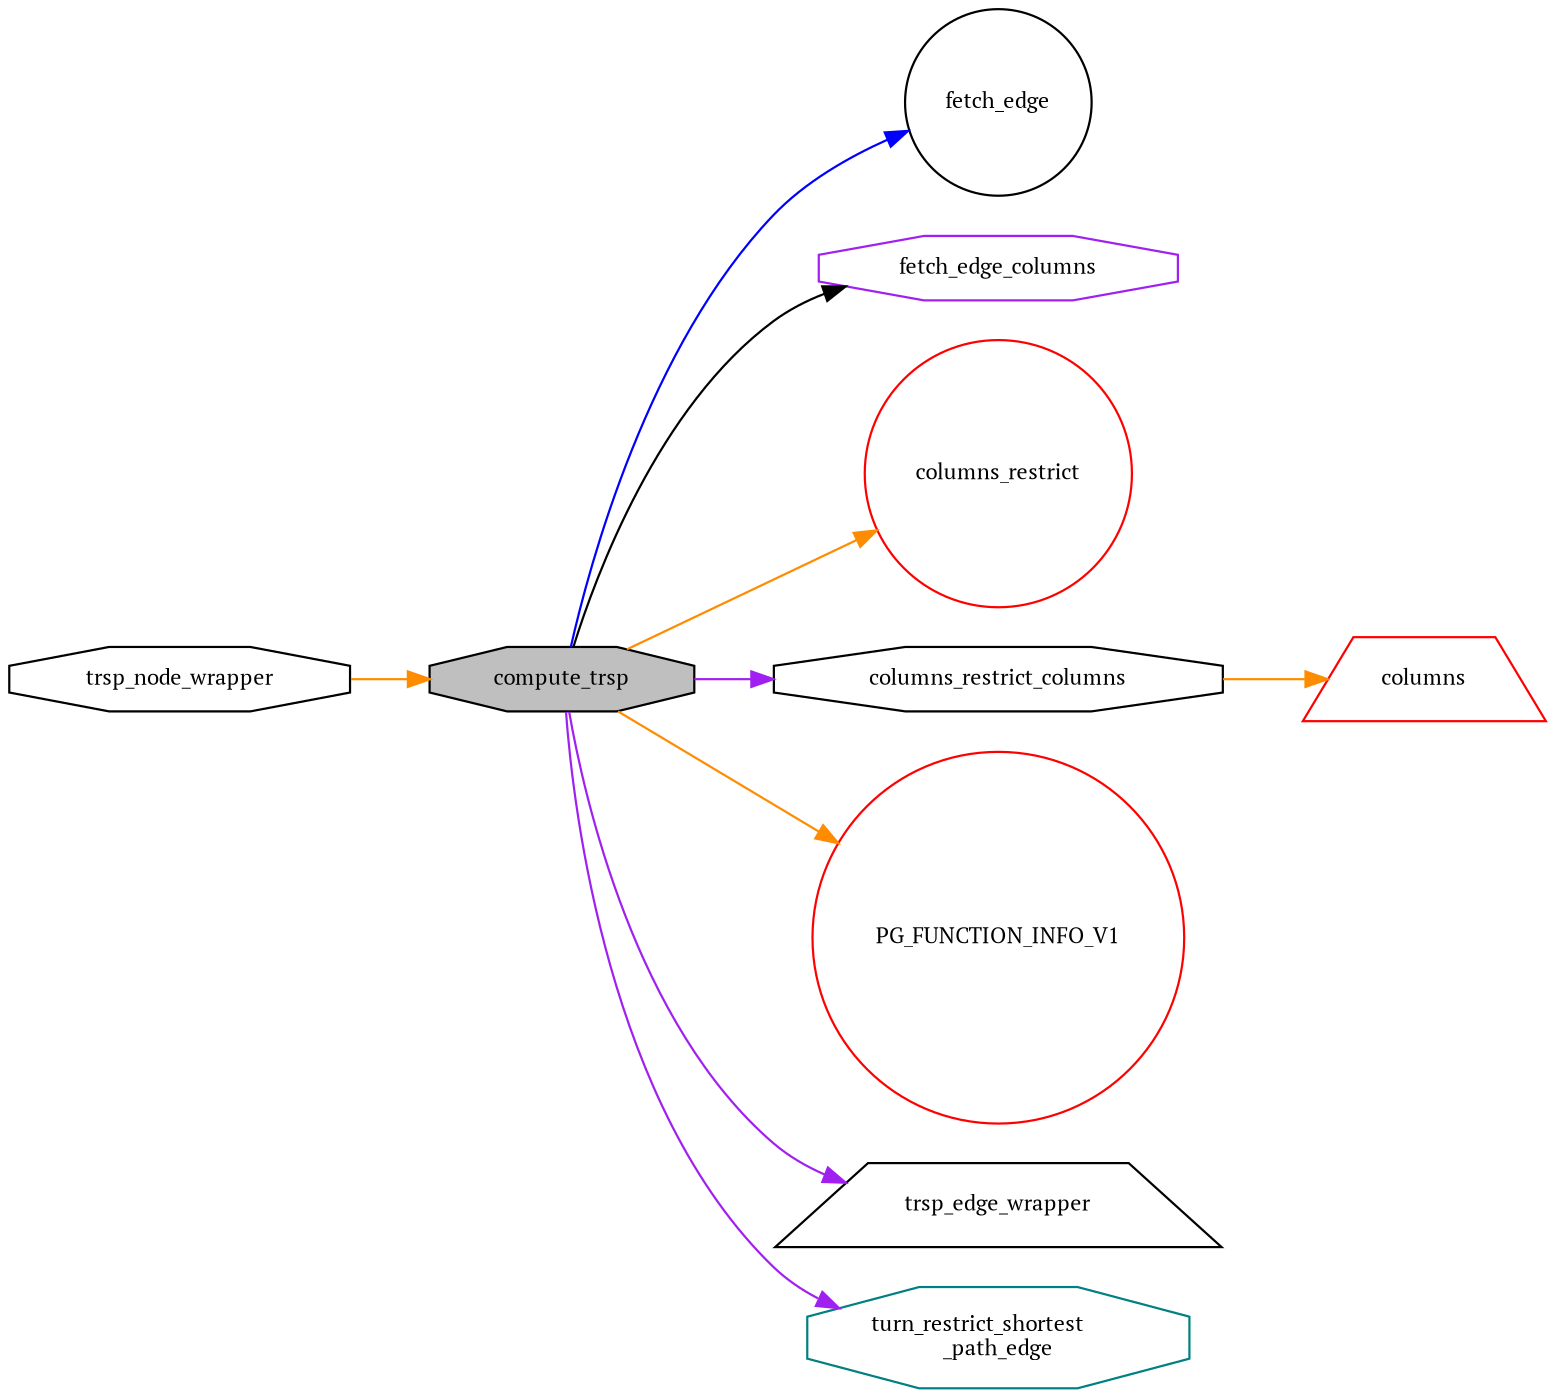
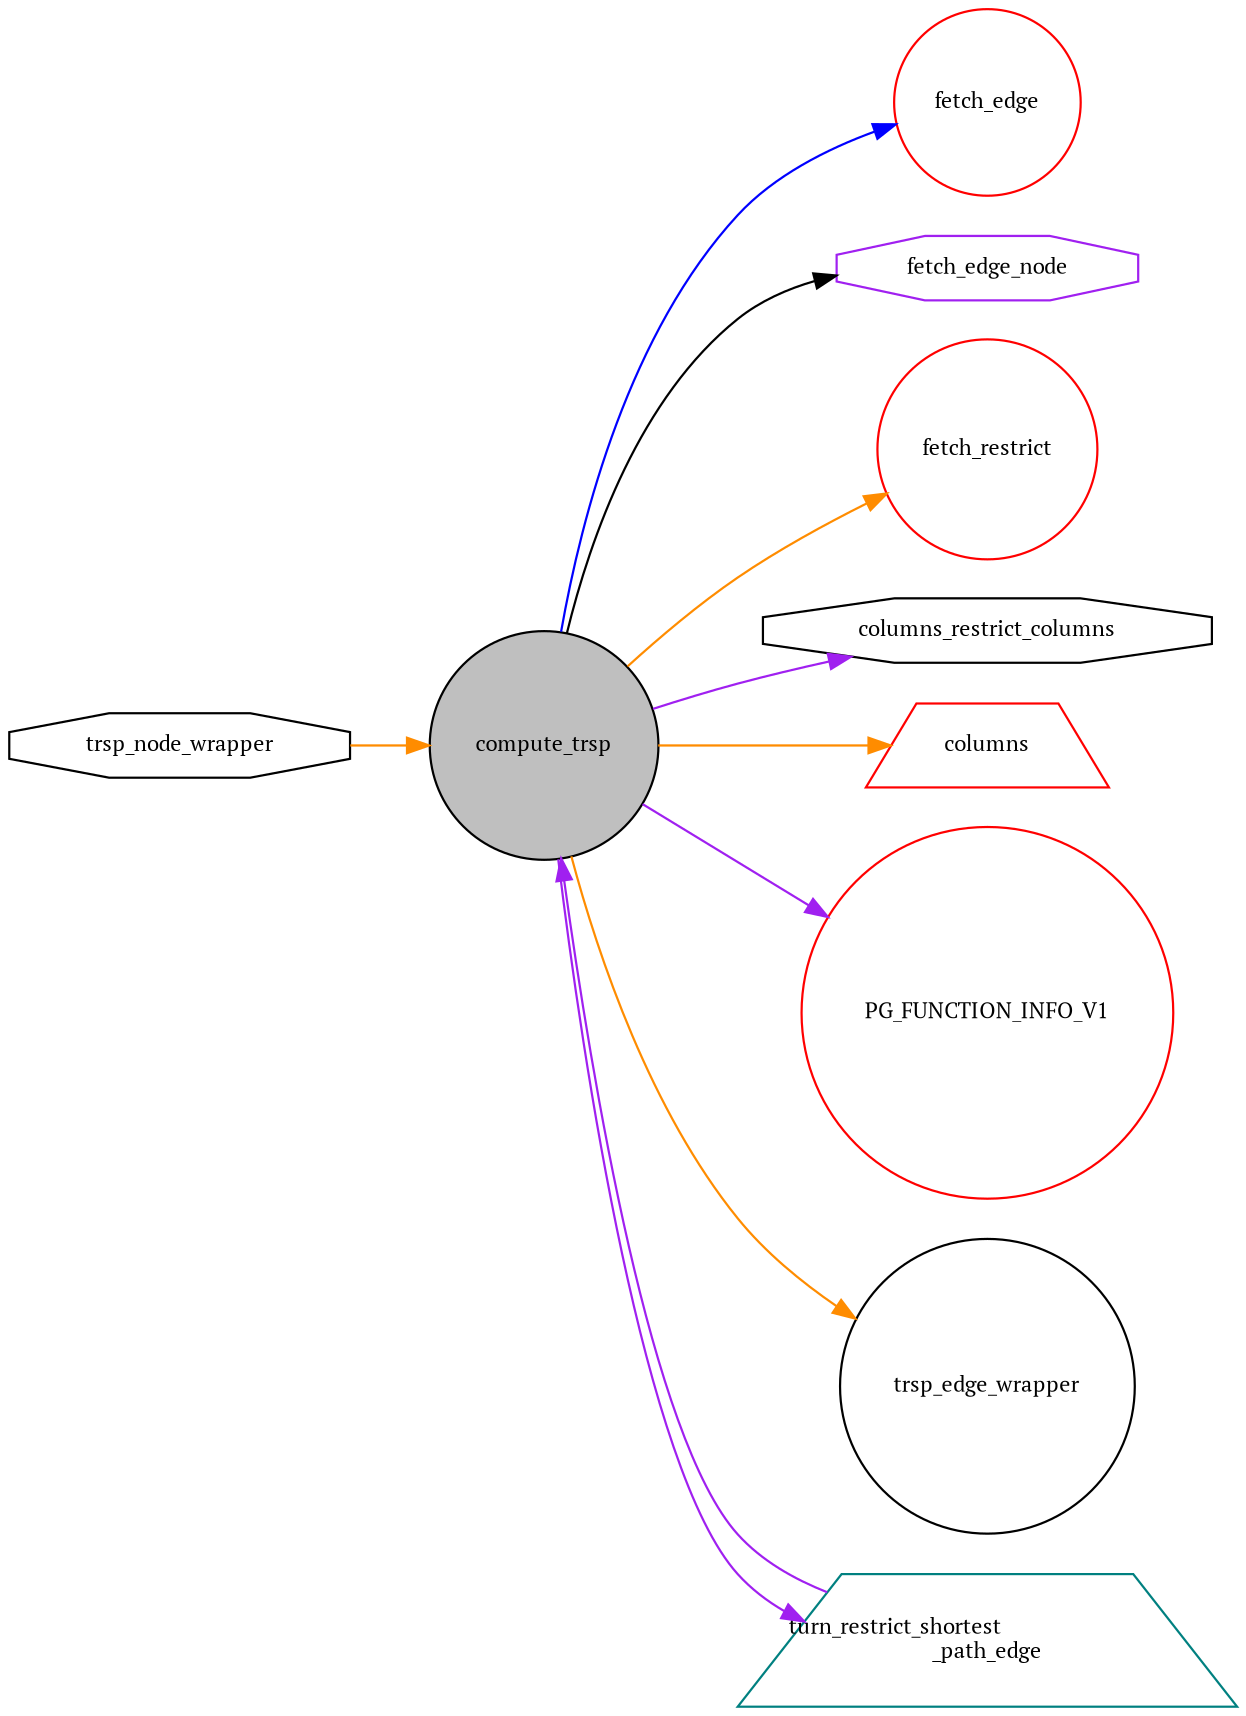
node "fetch_edge": color black -> red
node "fetch_edge_columns": label "fetch_edge_columns" -> "fetch_edge_node"
node "columns_restrict": label "columns_restrict" -> "fetch_restrict"
node "compute_trsp": shape octagon -> circle
edge "columns_restrict_columns" -> "columns": now "compute_trsp" -> "columns"
edge "compute_trsp" -> "PG_FUNCTION_INFO_V1": color darkorange -> purple
edge "compute_trsp" -> "trsp_edge_wrapper": color purple -> darkorange
node "trsp_edge_wrapper": shape trapezium -> circle
node "turn_restrict_shortest _path_edge": shape octagon -> trapezium
edge "turn_restrict_shortest _path_edge" -> "compute_trsp": added
